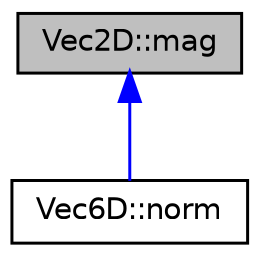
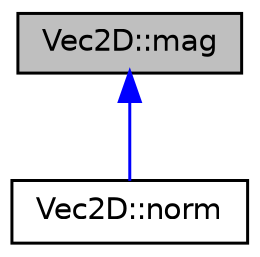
node "Vec6D::norm": label "Vec6D::norm" -> "Vec2D::norm"
